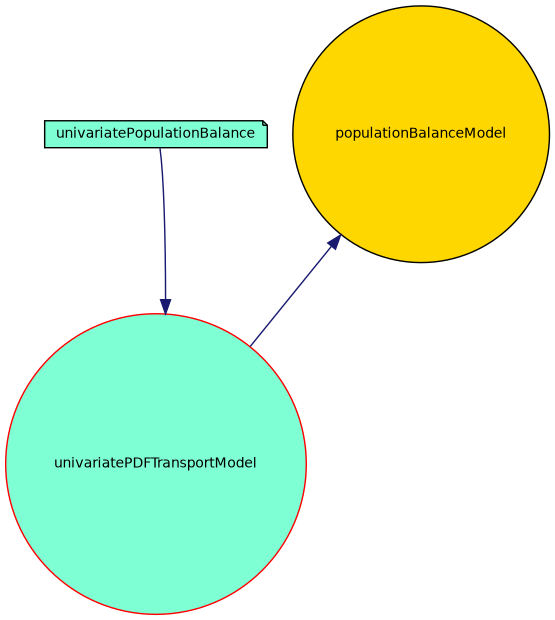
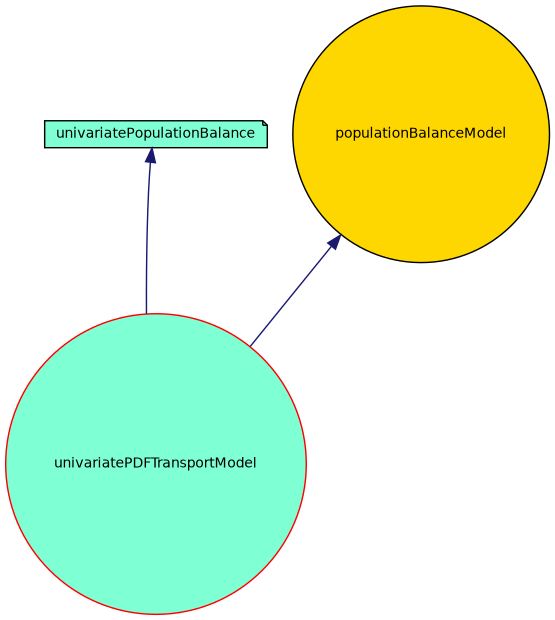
edge "univariatePopulationBalance" -> "univariatePDFTransportModel": reversed
